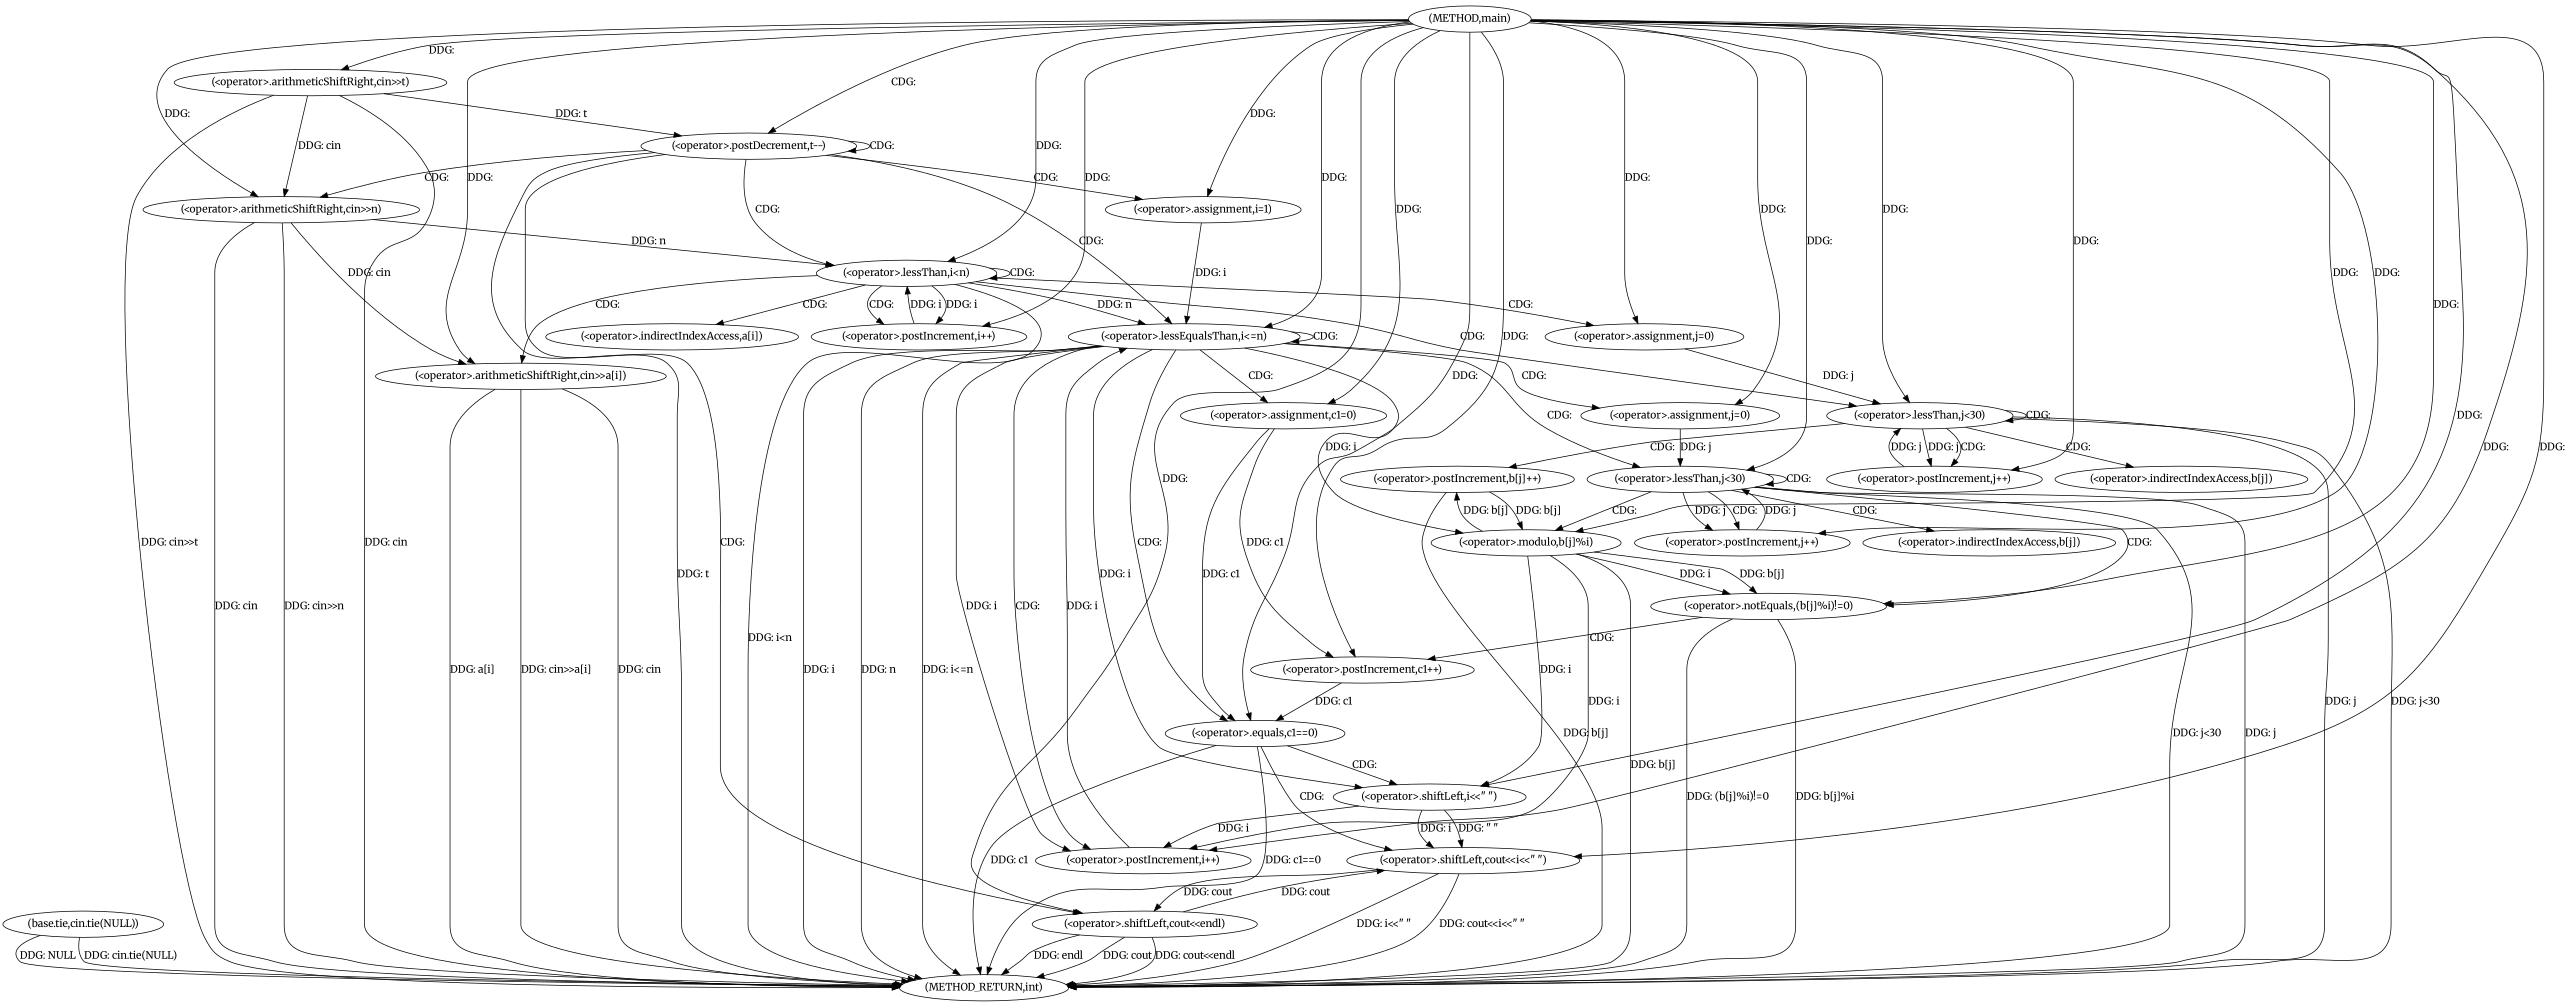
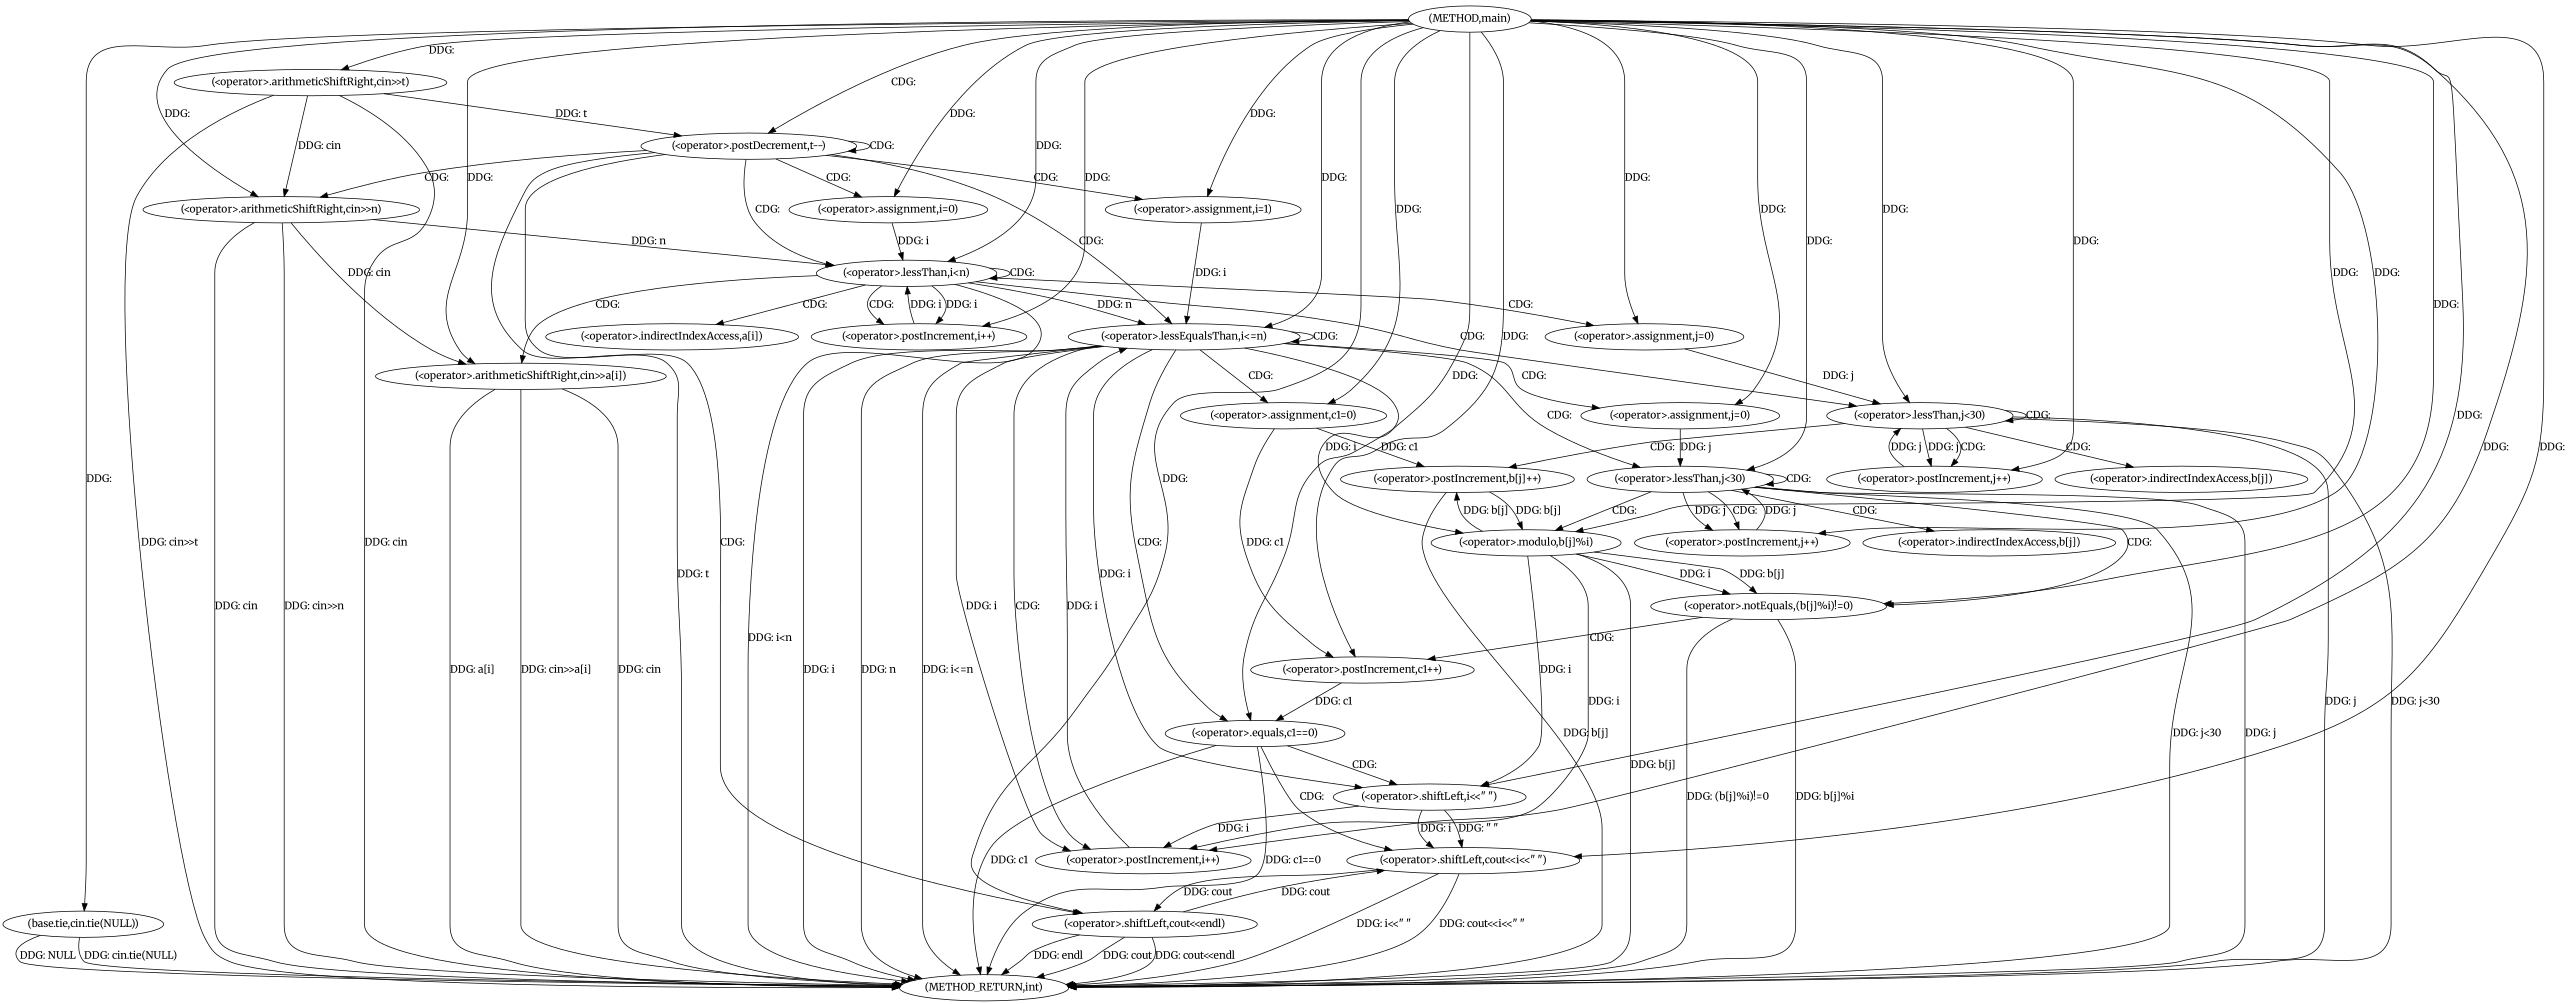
edge "(METHOD,main)" -> "(base.tie,cin.tie(NULL))": added, label "DDG:"
node "(<operator>.assignment,i=0)": added
edge "(<operator>.assignment,c1=0)" -> "(<operator>.equals,c1==0)": now "(<operator>.assignment,c1=0)" -> "(<operator>.postIncrement,b[j]++)"
